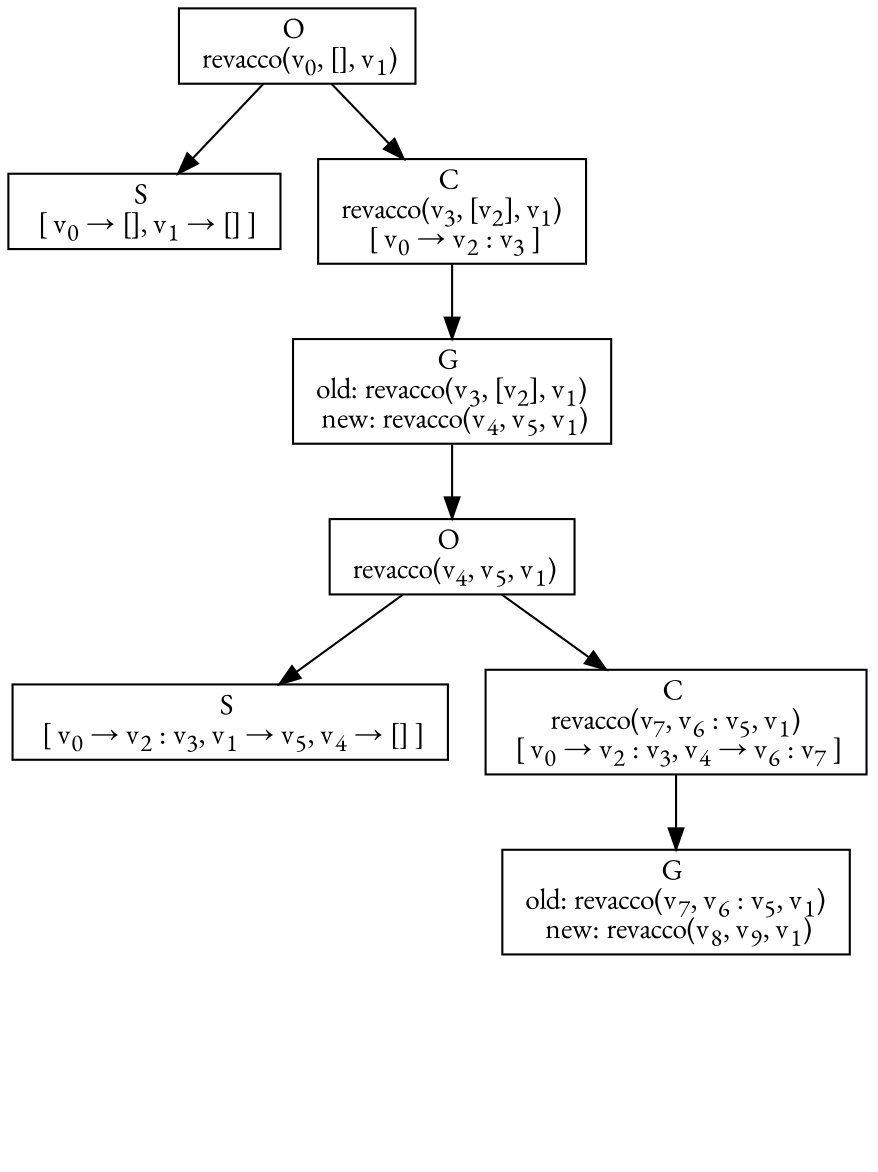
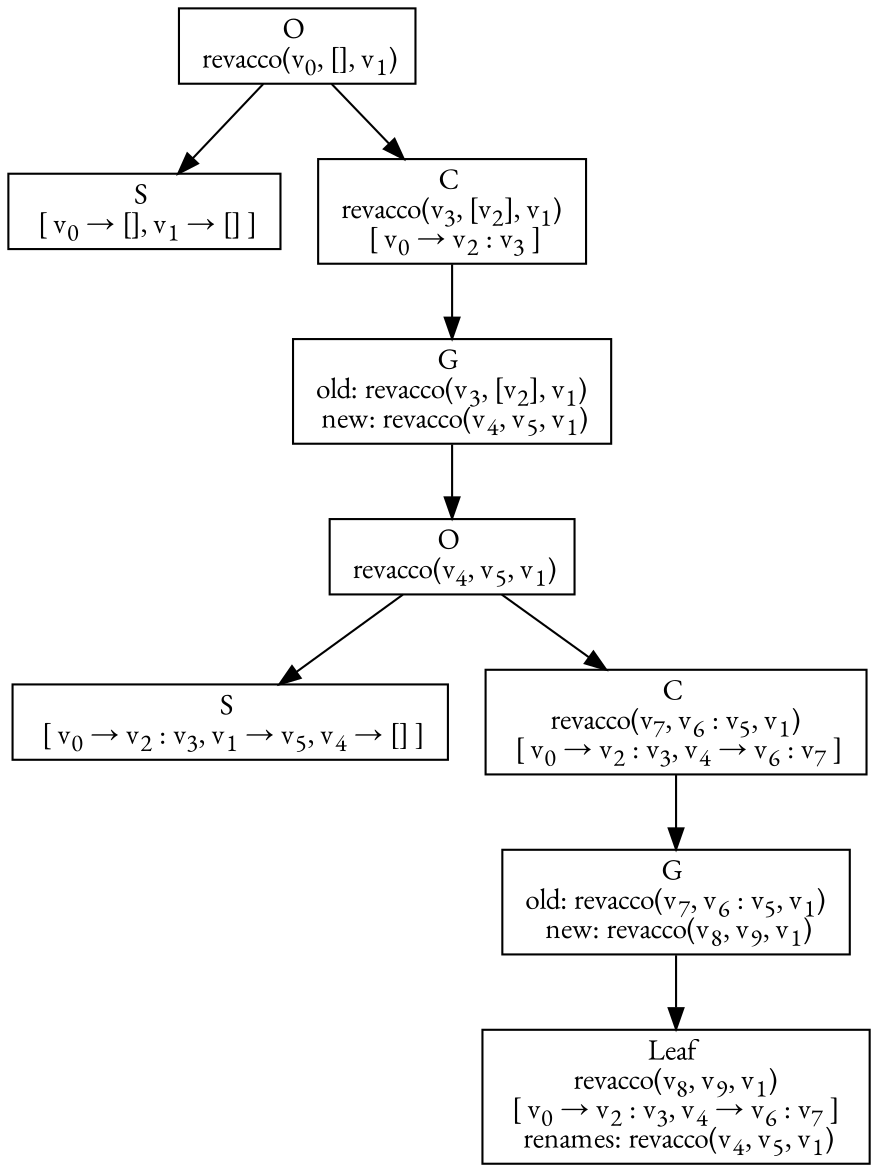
node "Leaf": added
